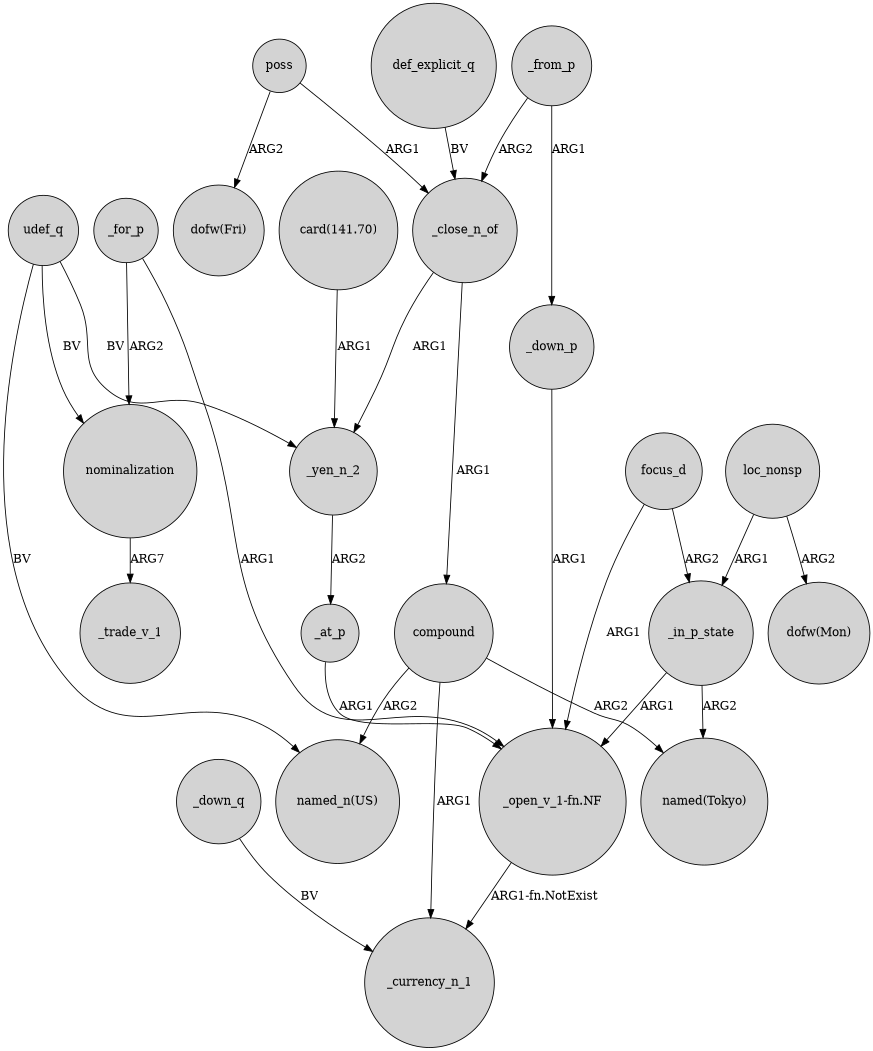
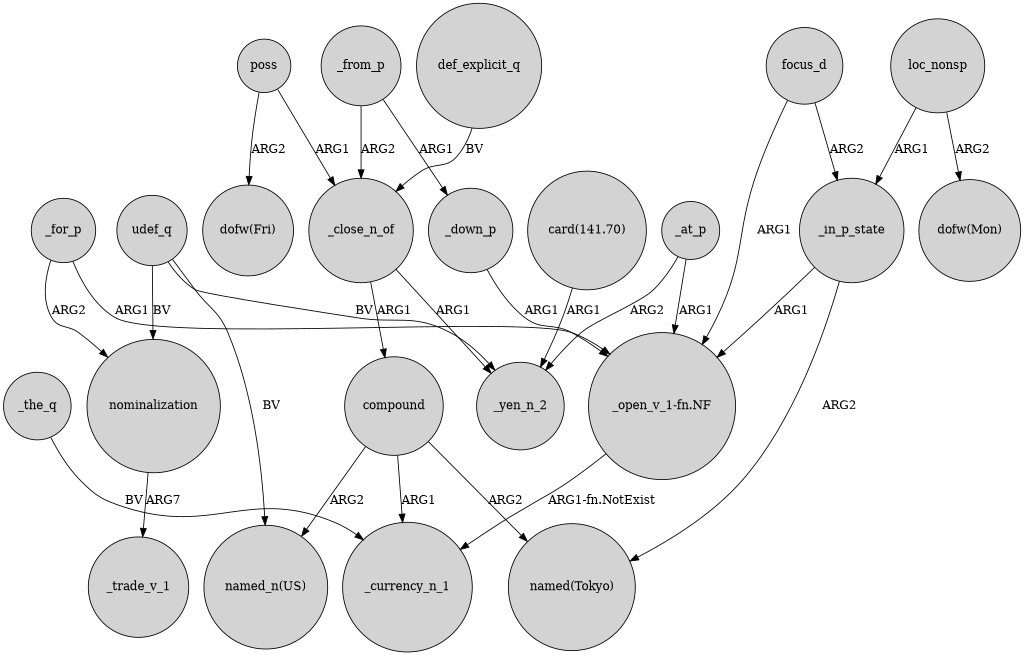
edge "_yen_n_2" -> "_at_p": reversed
node "_down_q": label "_down_q" -> "_the_q"
